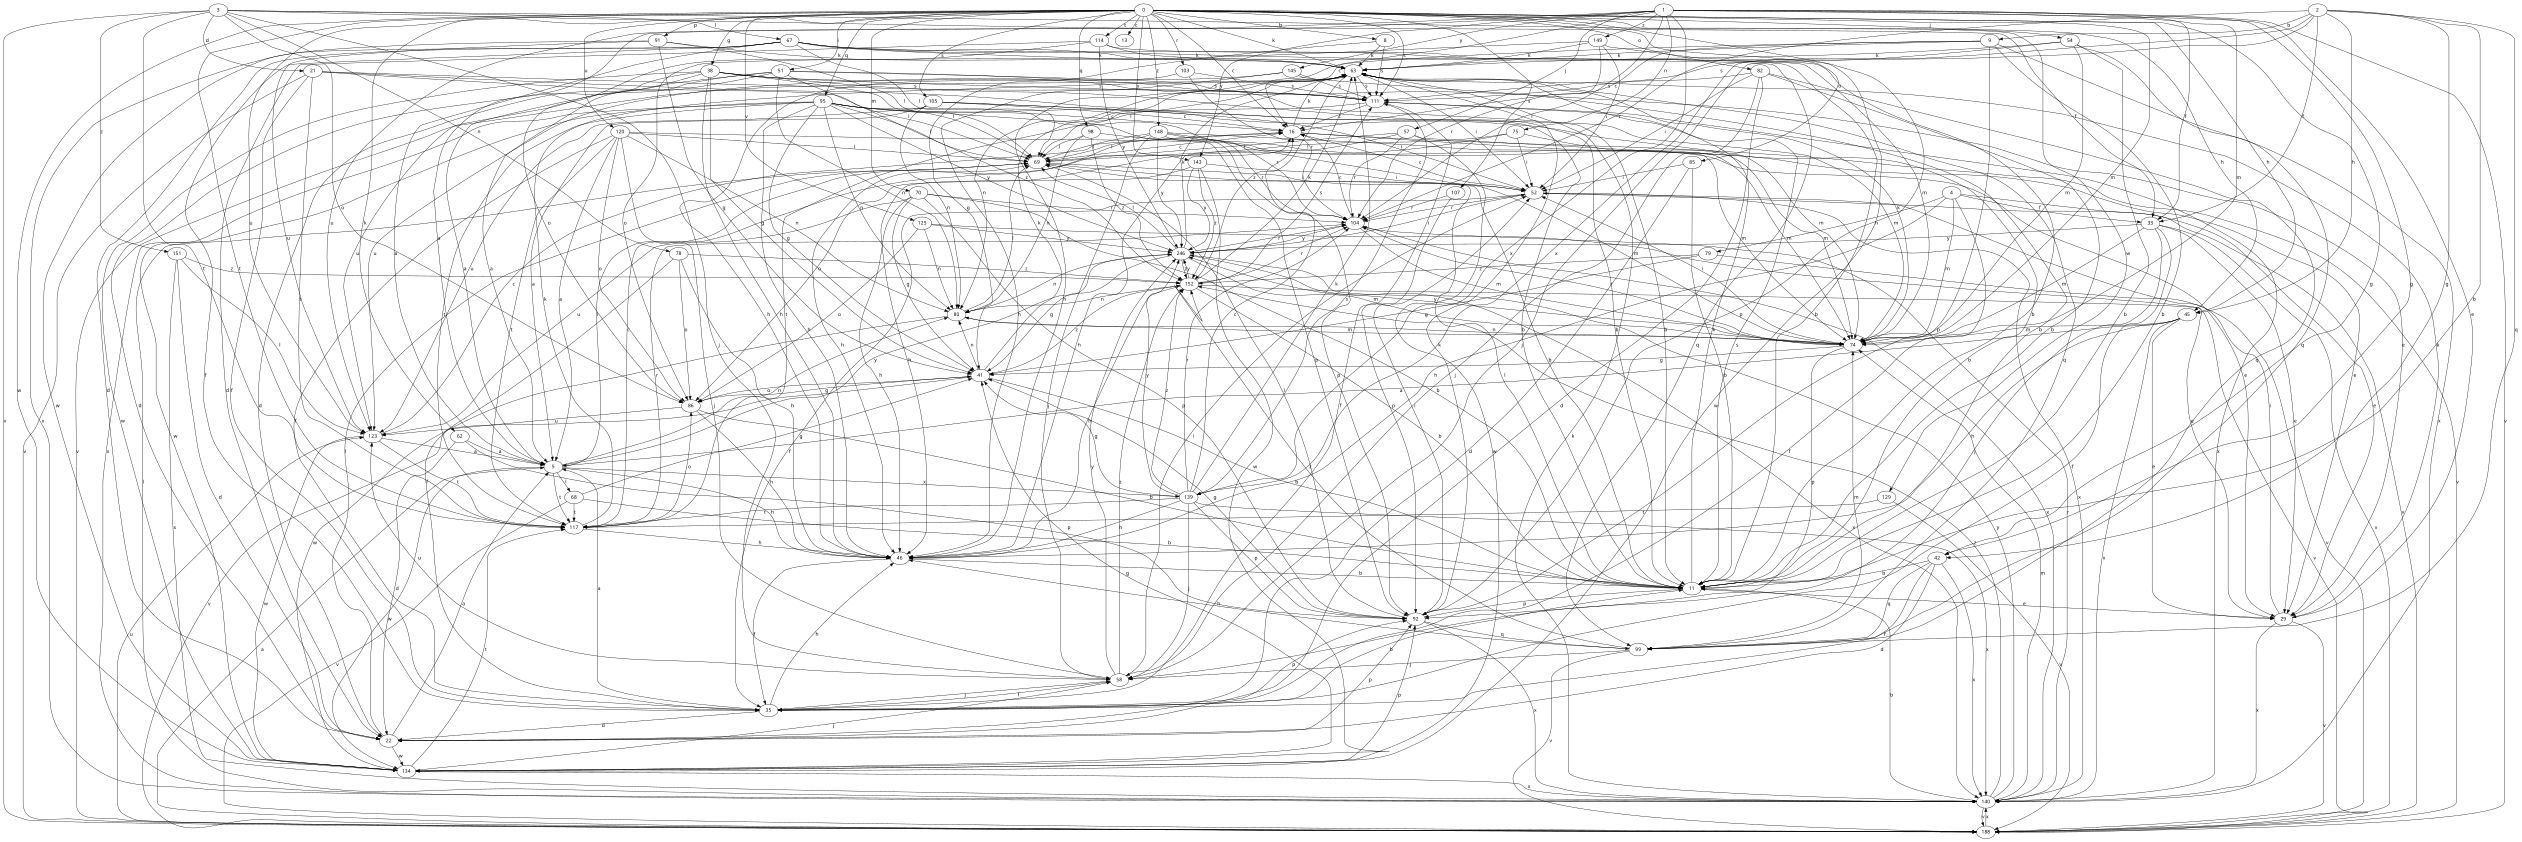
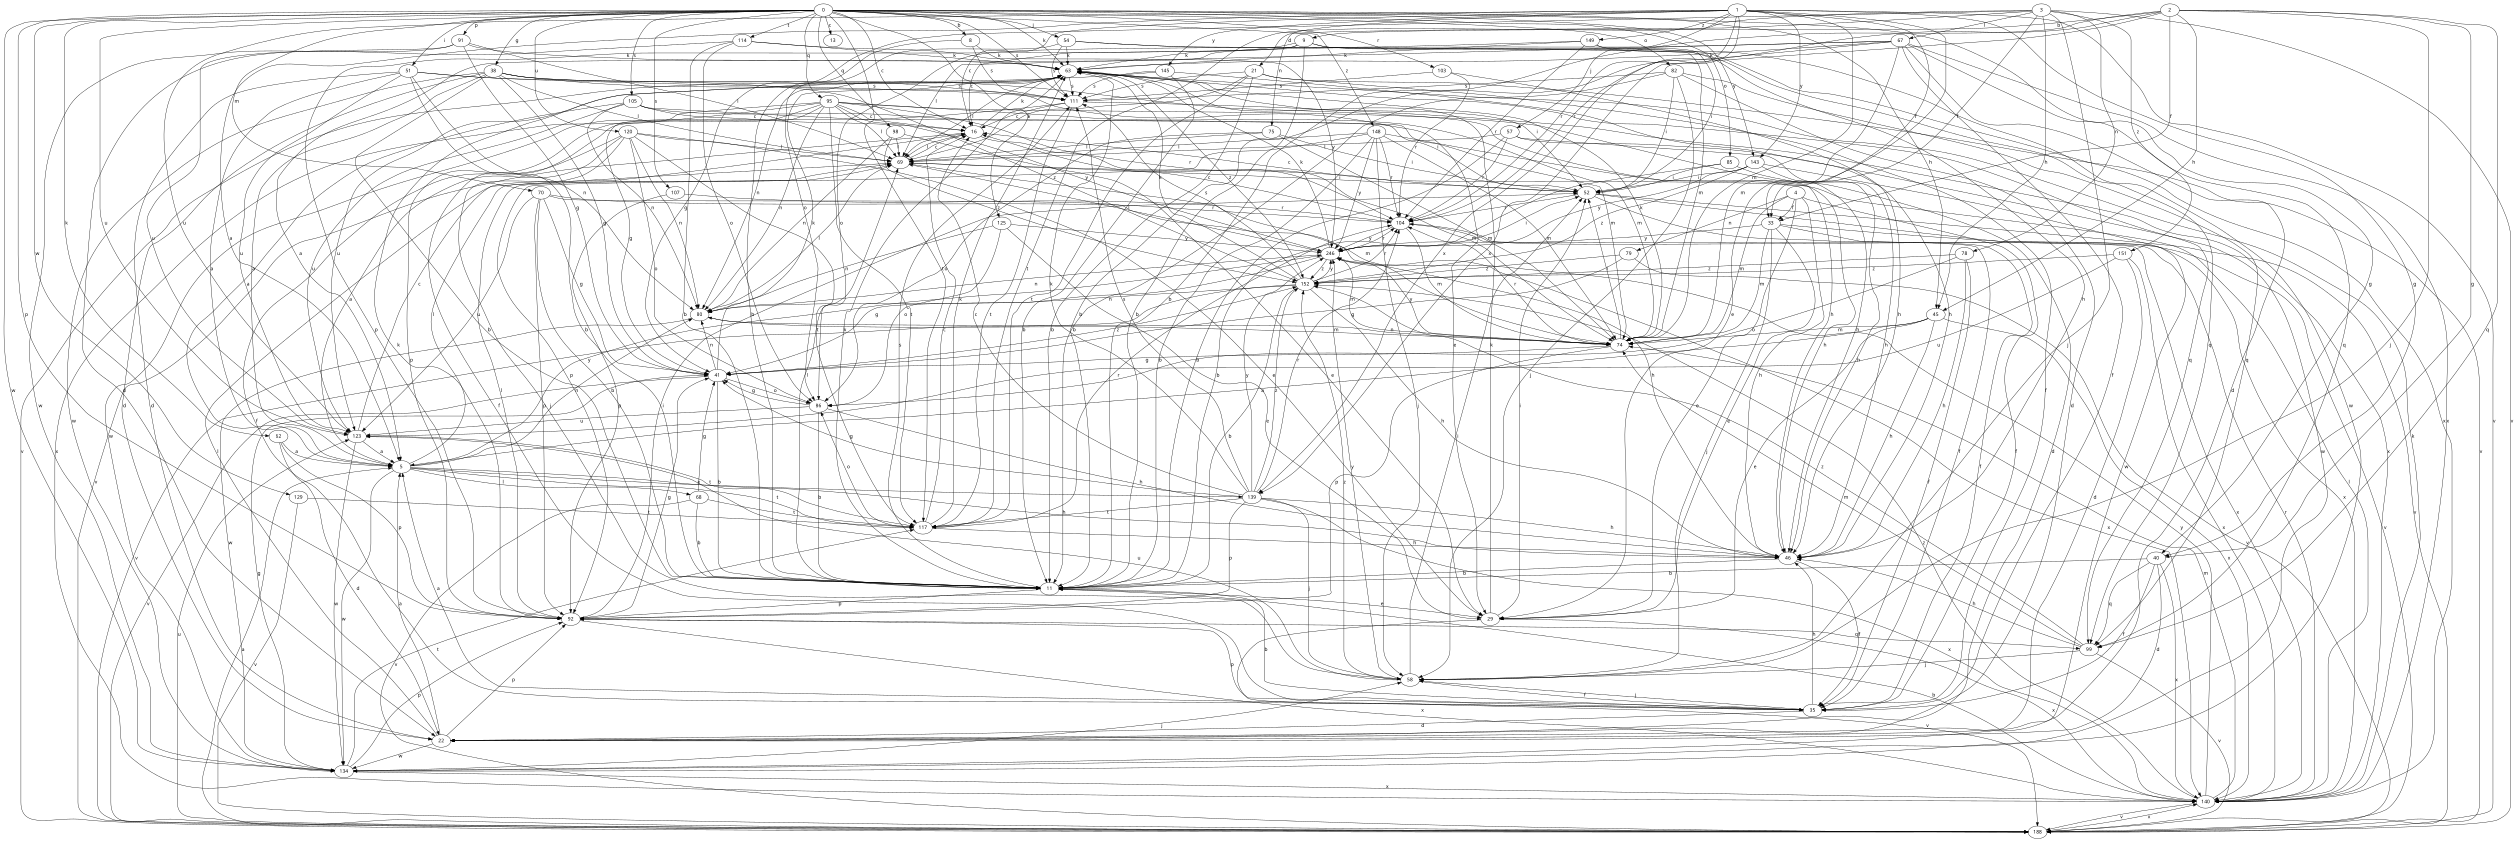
edge "0" -> "74": removed, label "m"
edge "151" -> "123": label "l" -> "u"
node "42": label "42" -> "40"
